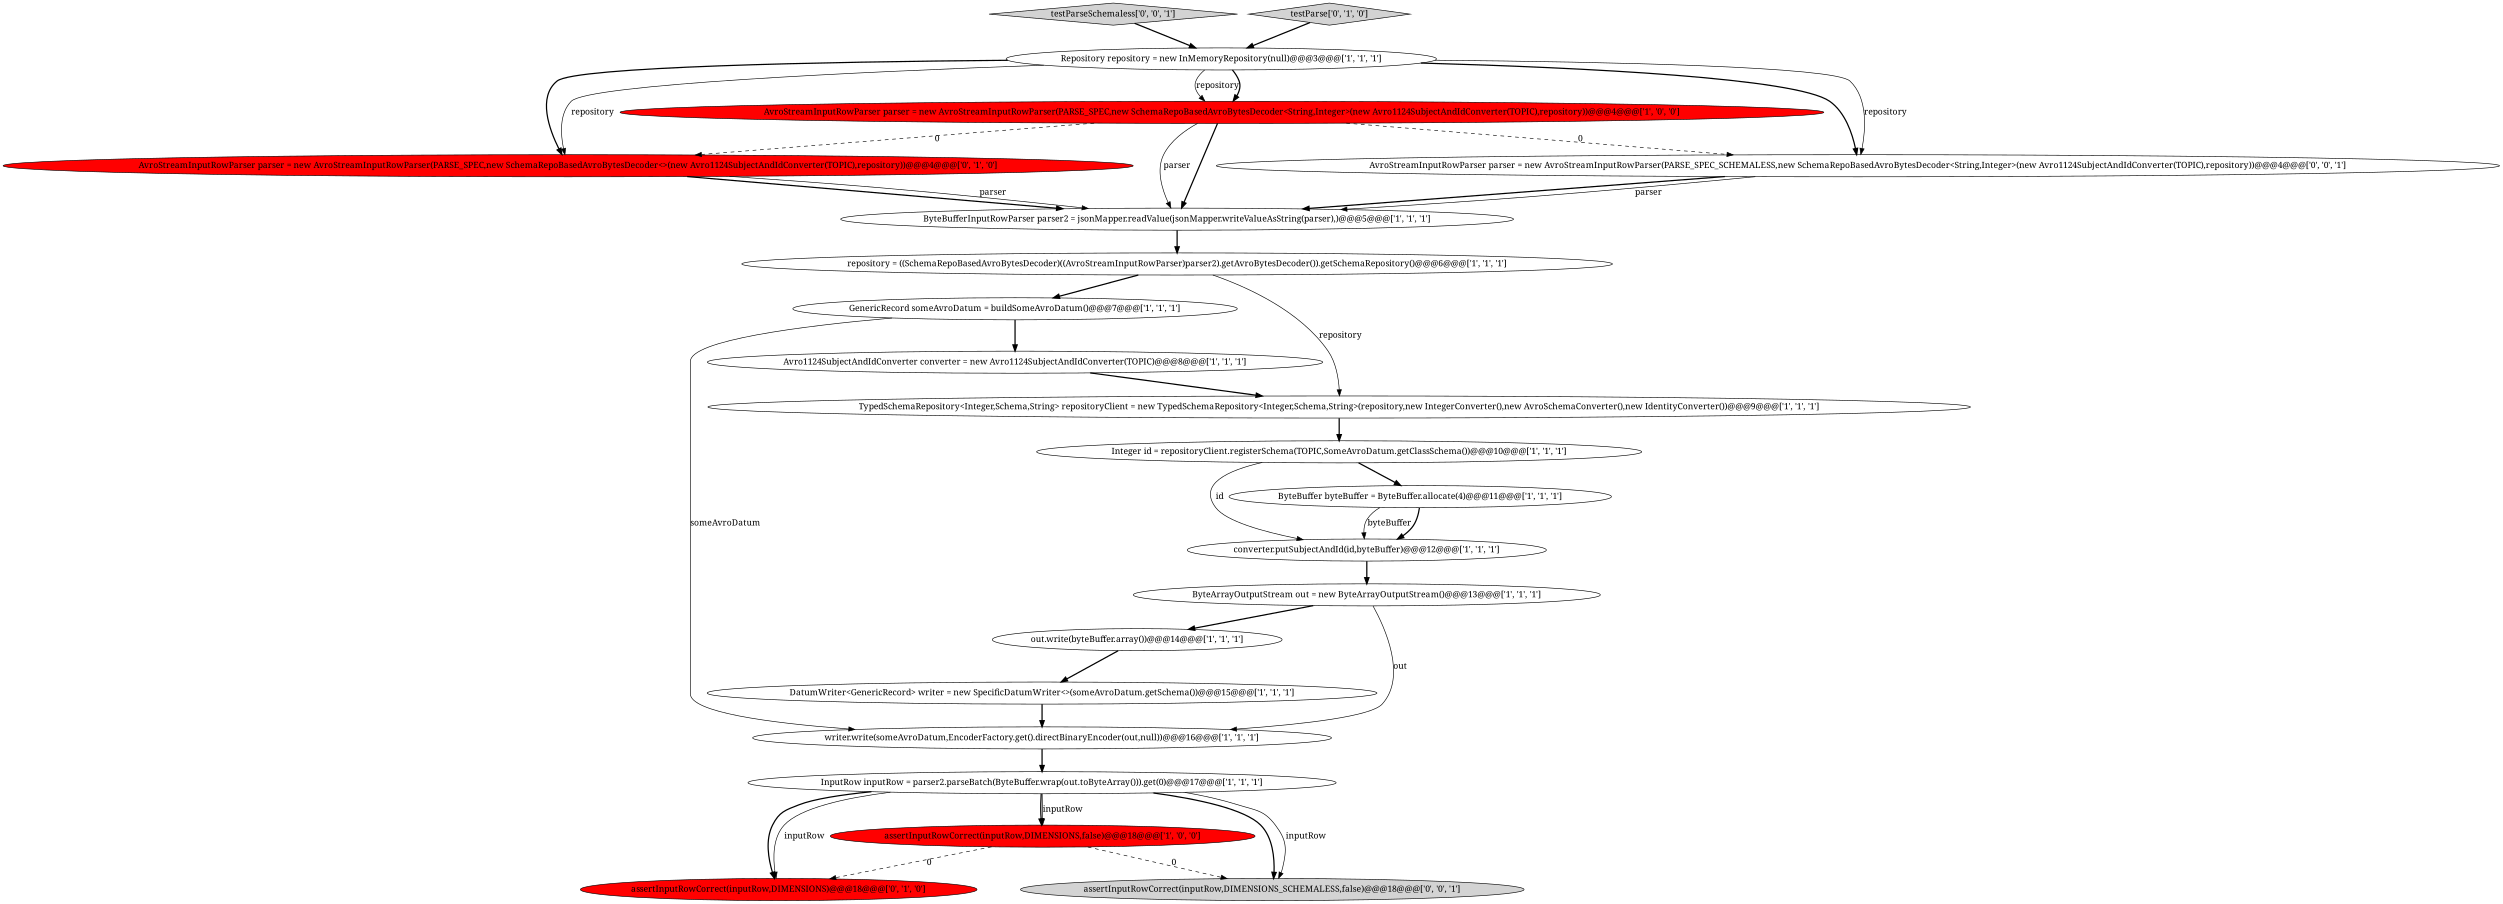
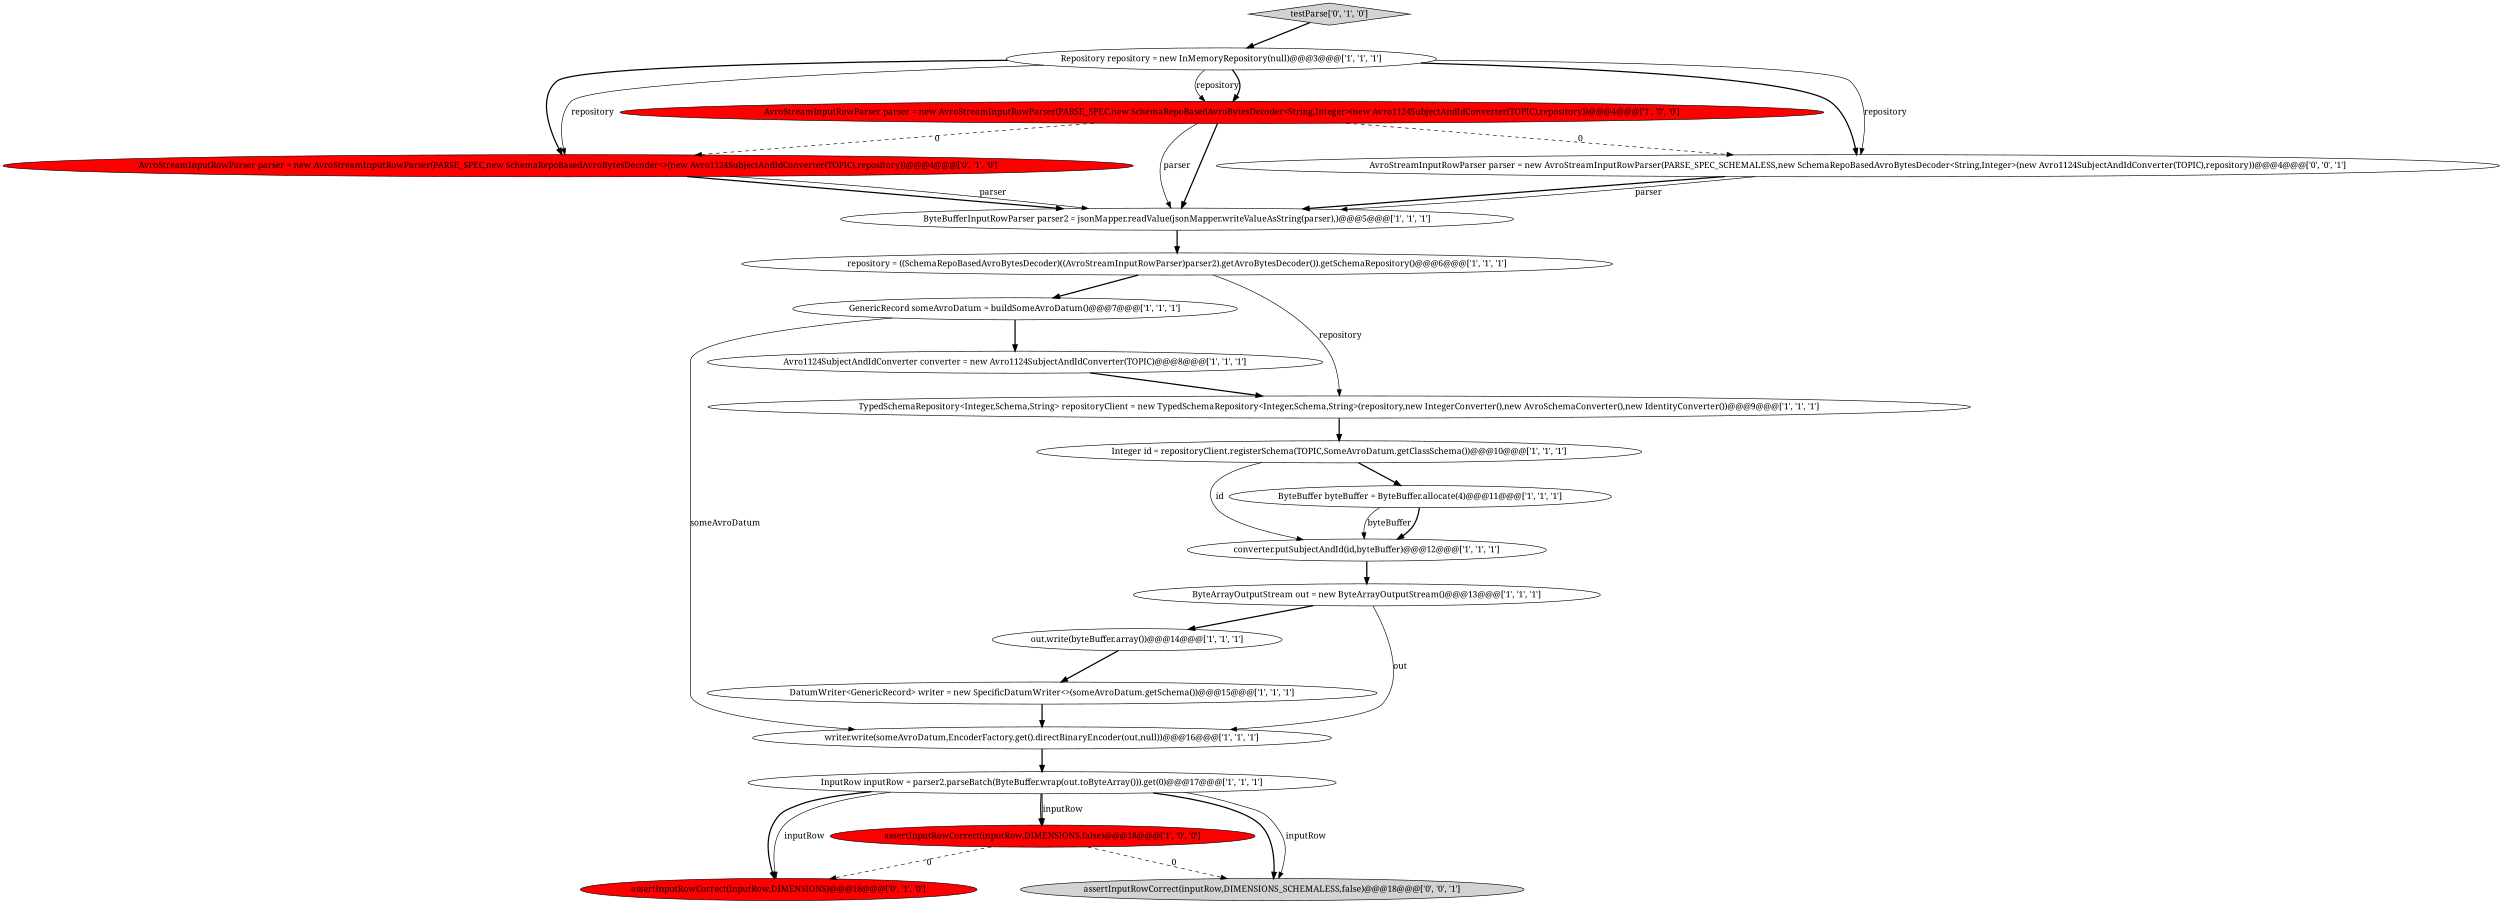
node "testParseSchemaless['0', '0', '1']": removed
